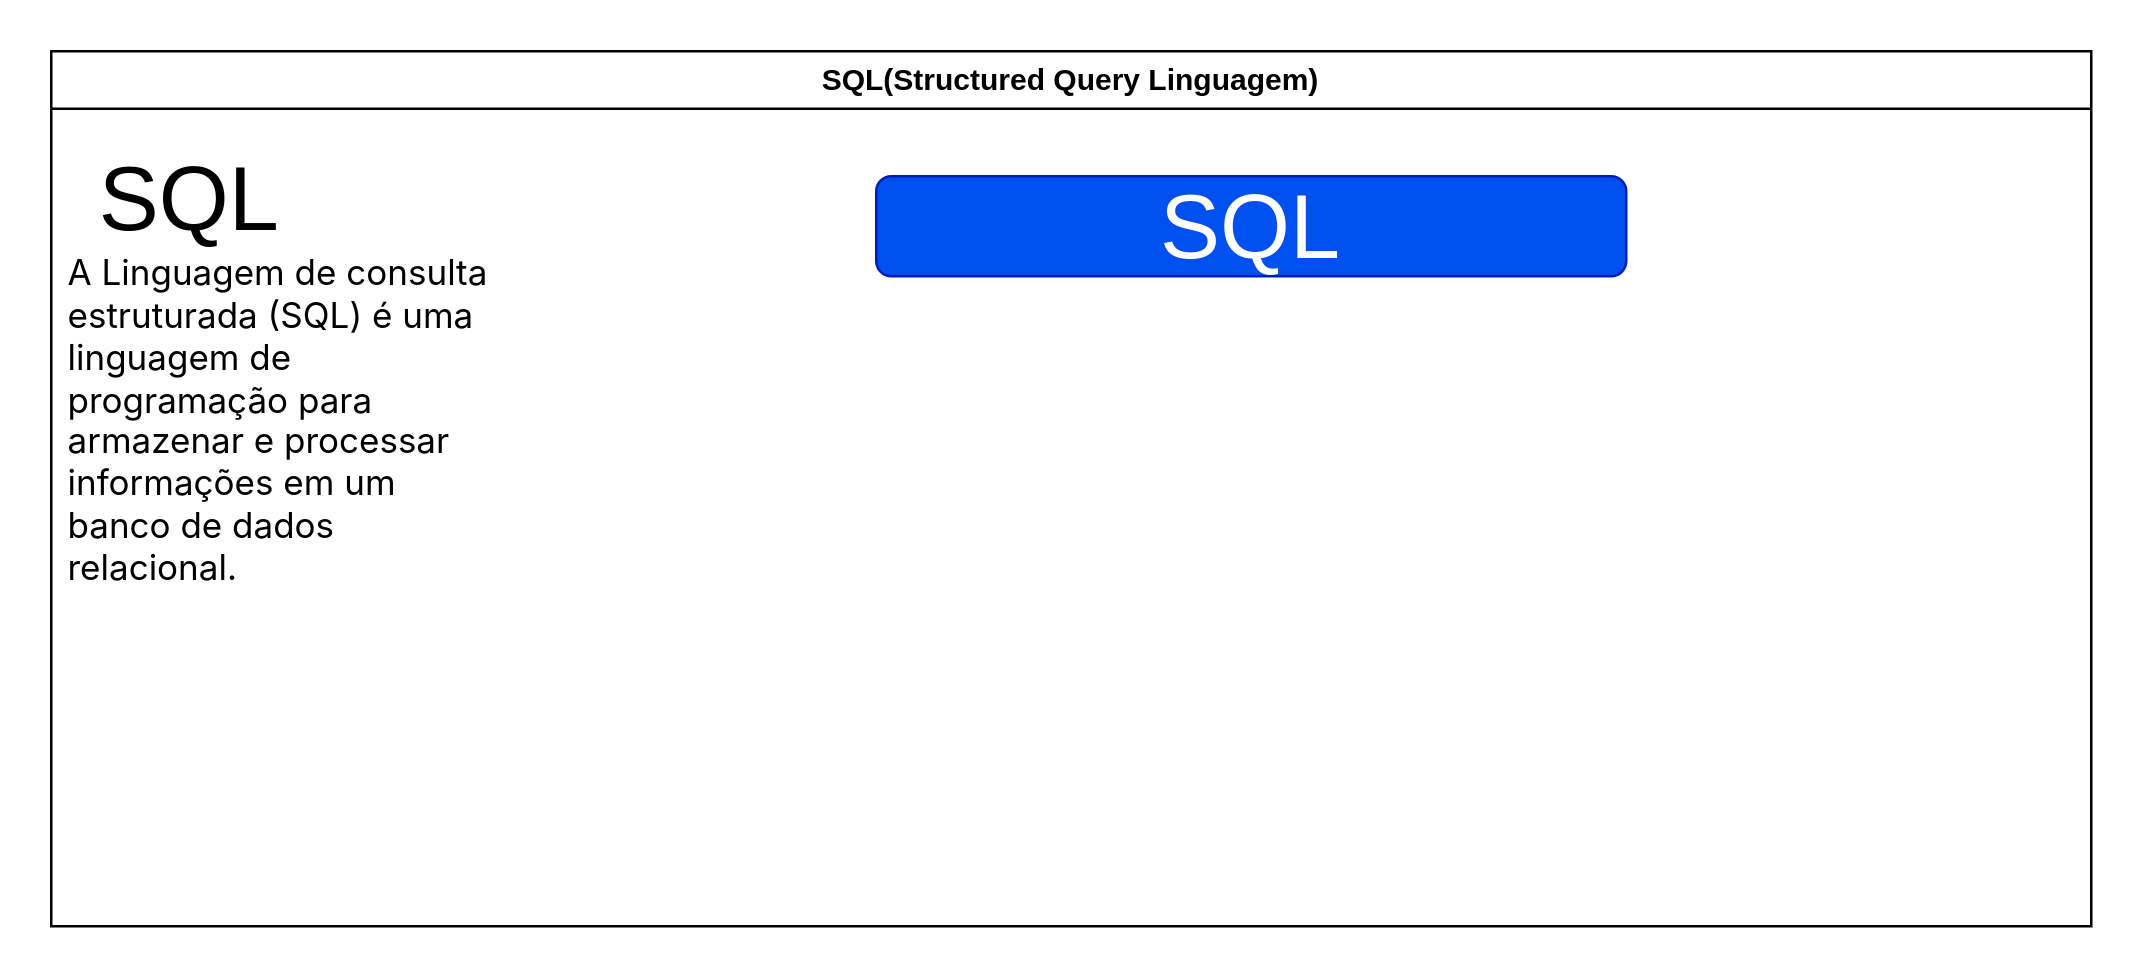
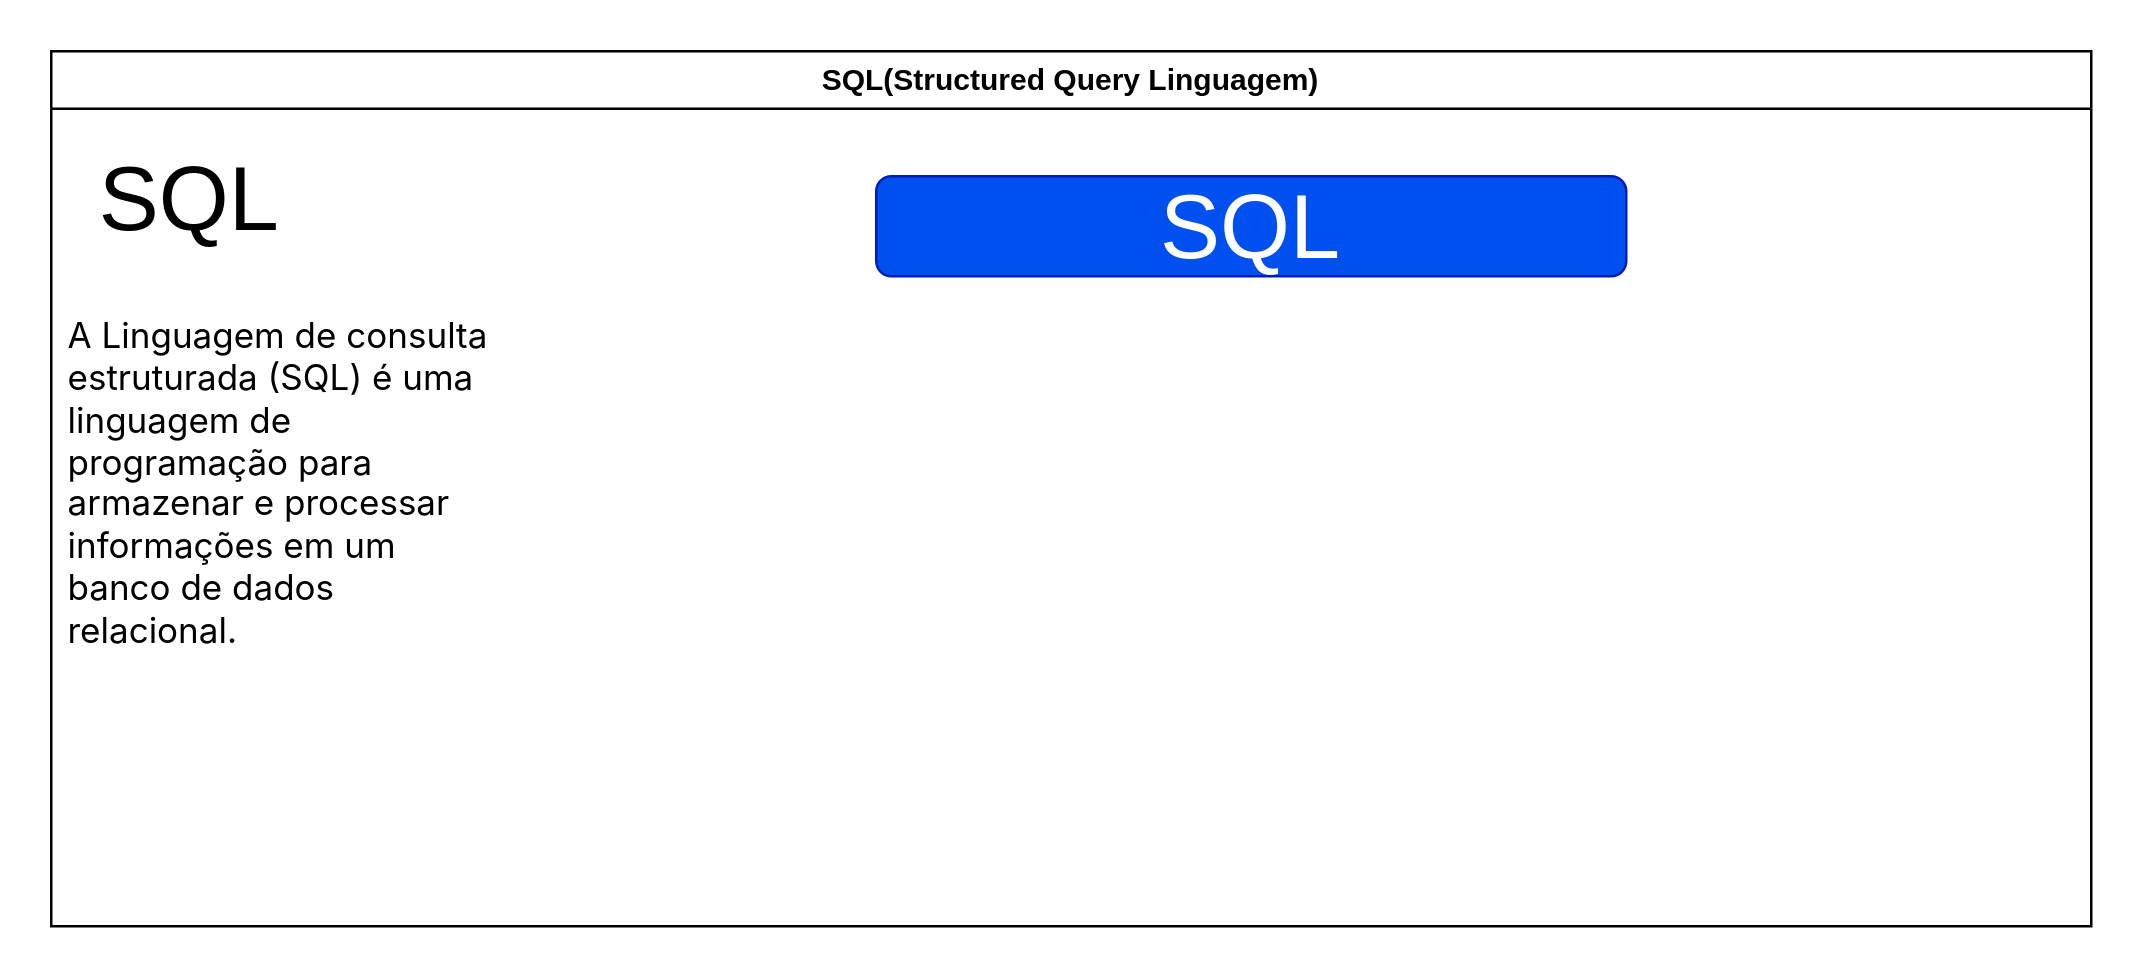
node "A Linguagem de consulta estruturada (SQL) é uma linguagem de programação para armazenar e processar informações em um banco de dados relacional.": moved (284, 439) -> (284, 501)
